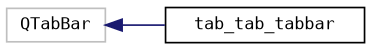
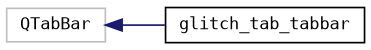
node "tab_tab_tabbar": label "tab_tab_tabbar" -> "glitch_tab_tabbar"
